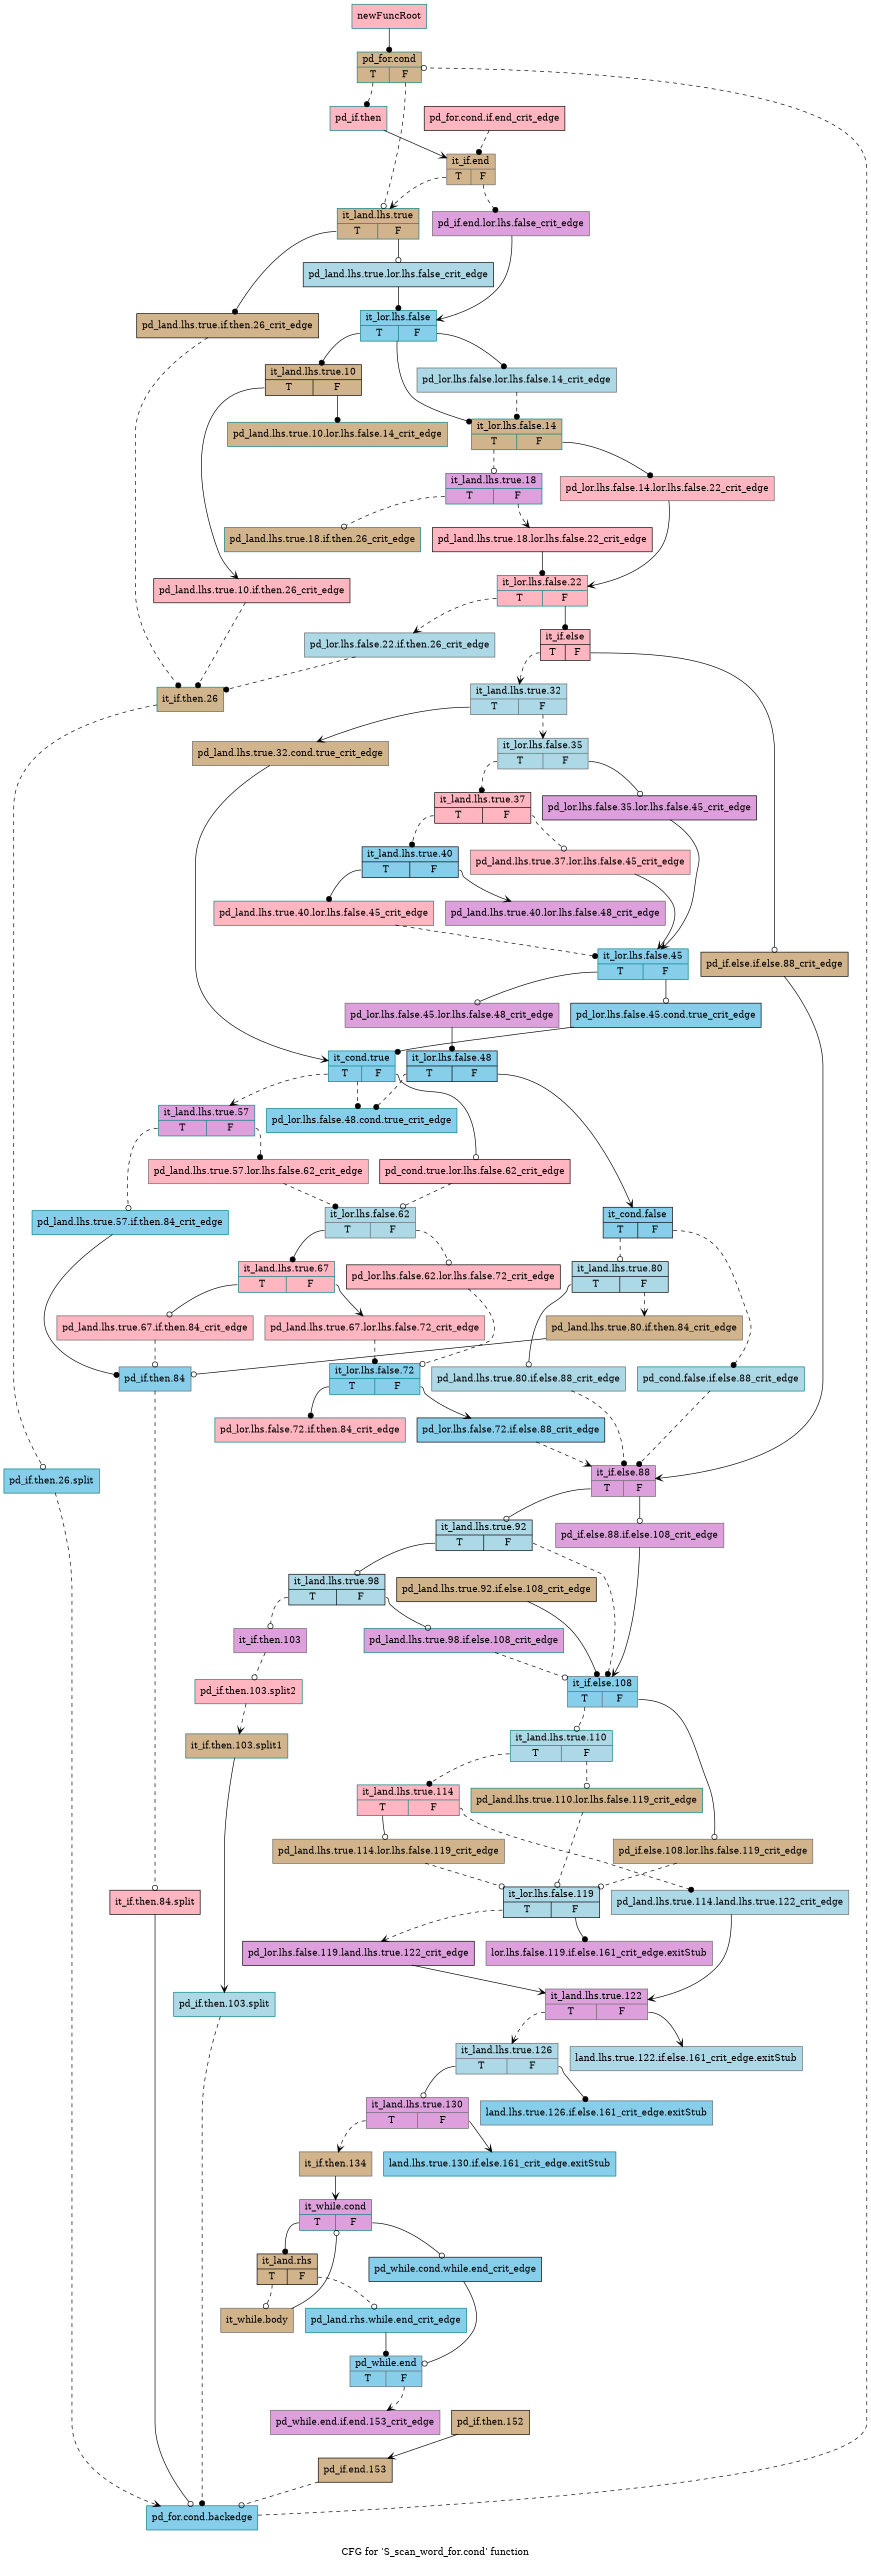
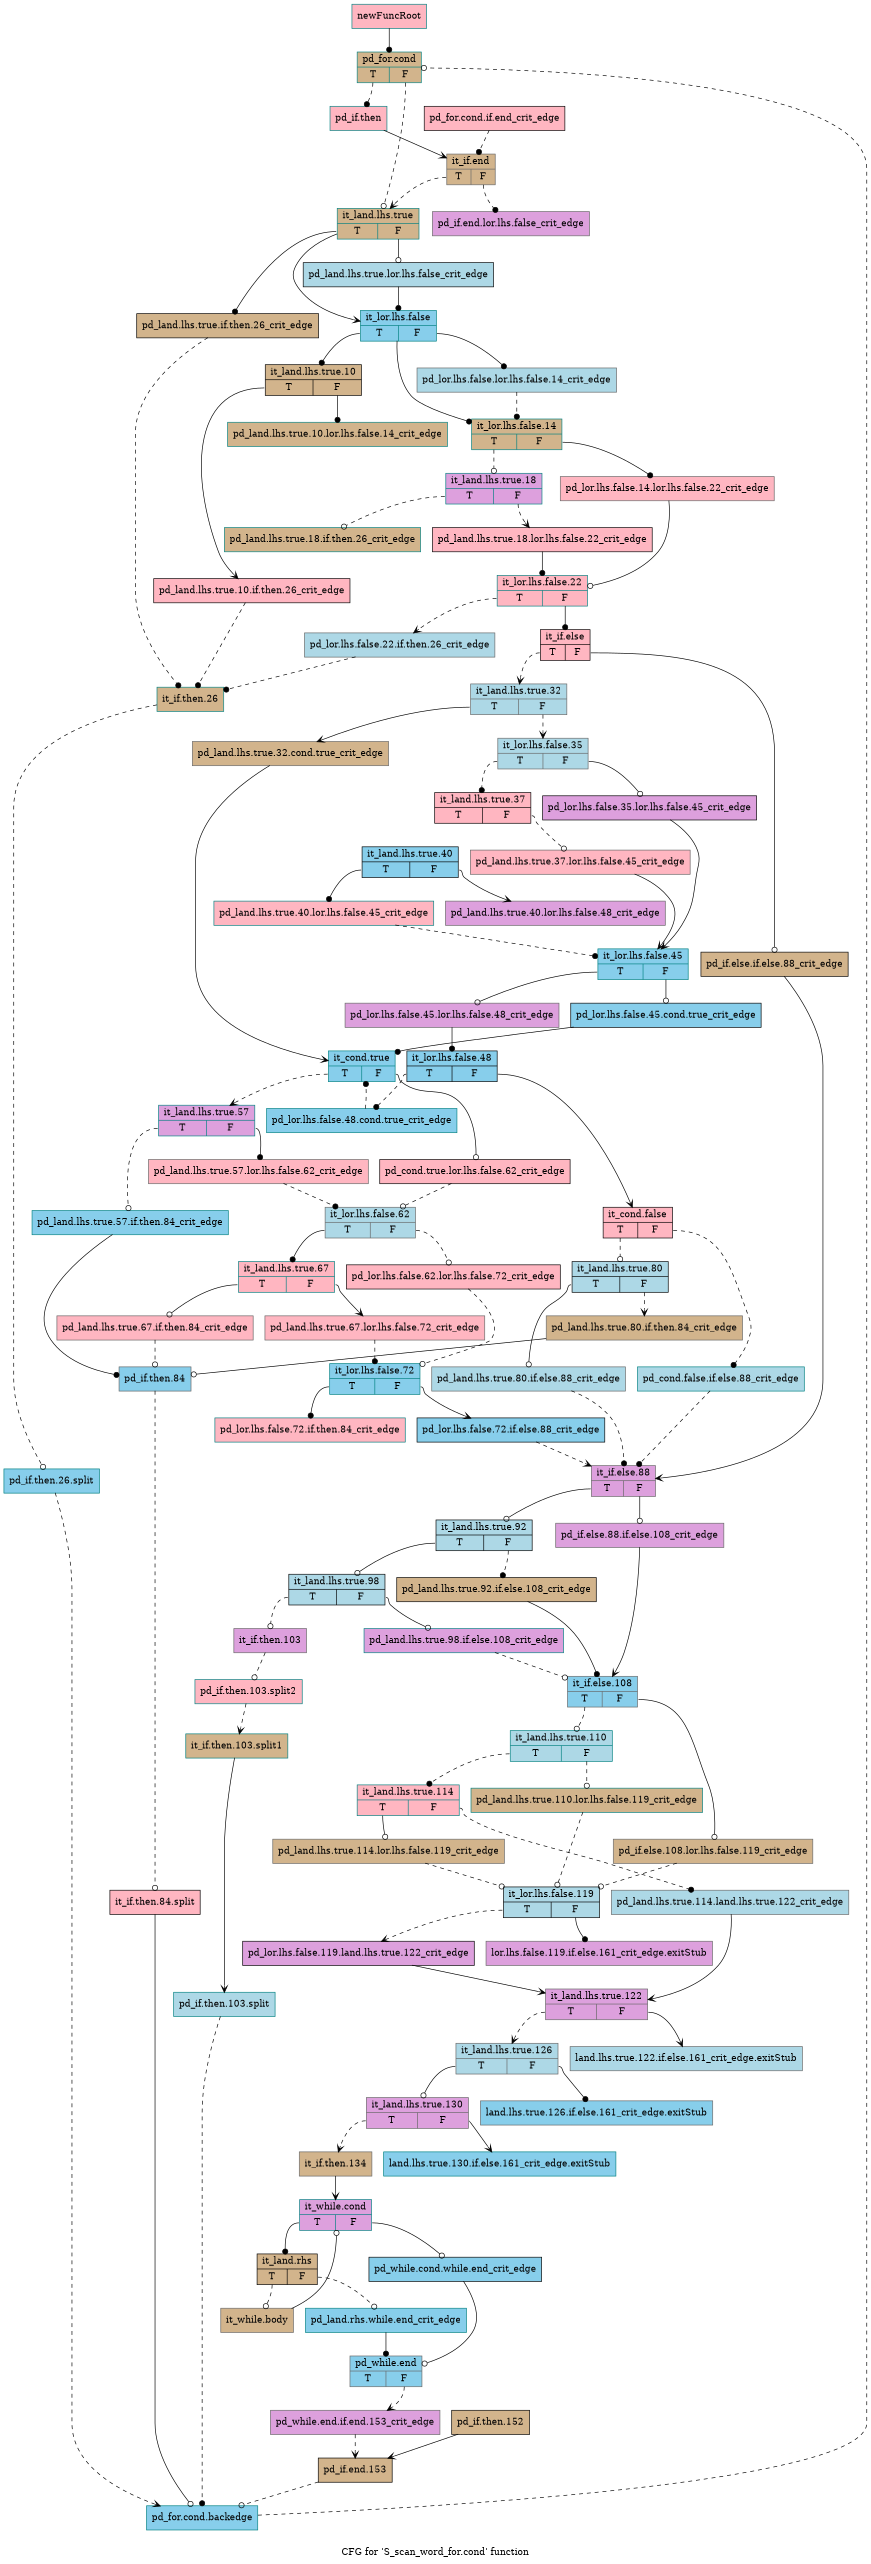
edge "pd_if.end.lor.lhs.false_crit_edge" -> "it_lor.lhs.false": now "it_land.lhs.true" -> "it_lor.lhs.false"
edge "pd_lor.lhs.false.14.lor.lhs.false.22_crit_edge" -> "it_lor.lhs.false.22": arrowhead vee -> odot
edge "it_land.lhs.true.37" -> "it_land.lhs.true.40": removed
edge "it_cond.true" -> "pd_lor.lhs.false.48.cond.true_crit_edge": reversed
edge "it_land.lhs.true.57" -> "pd_land.lhs.true.57.lor.lhs.false.62_crit_edge": style dashed -> solid
node "it_cond.false": fillcolor skyblue -> lightpink
edge "it_land.lhs.true.92" -> "it_if.else.108": now "it_land.lhs.true.92" -> "pd_land.lhs.true.92.if.else.108_crit_edge"
edge "pd_while.end.if.end.153_crit_edge" -> "pd_if.end.153": added
